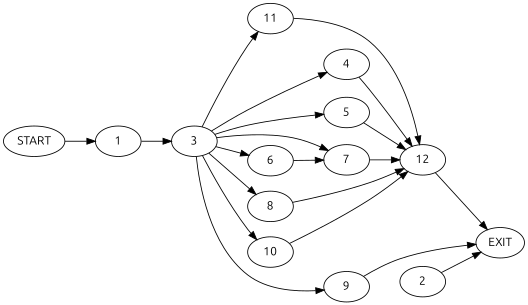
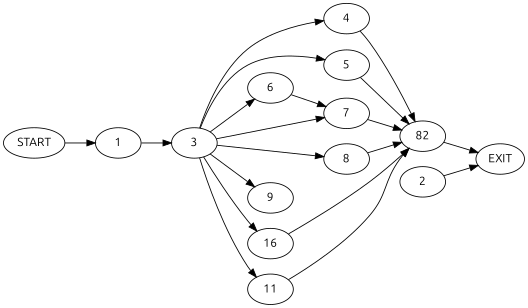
node "12": label "12" -> "82"
node "10": label "10" -> "16"
edge "9" -> "EXIT": removed
